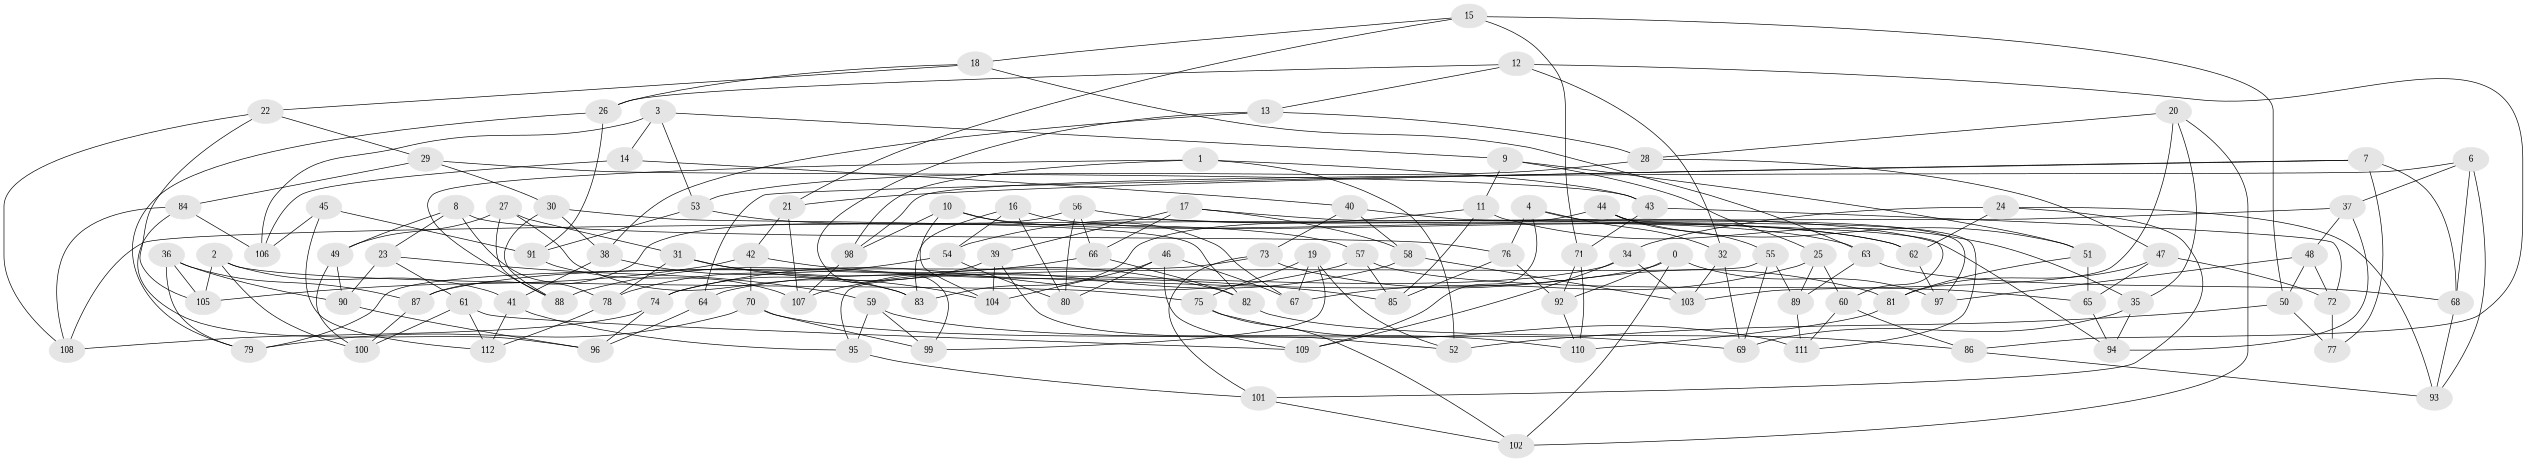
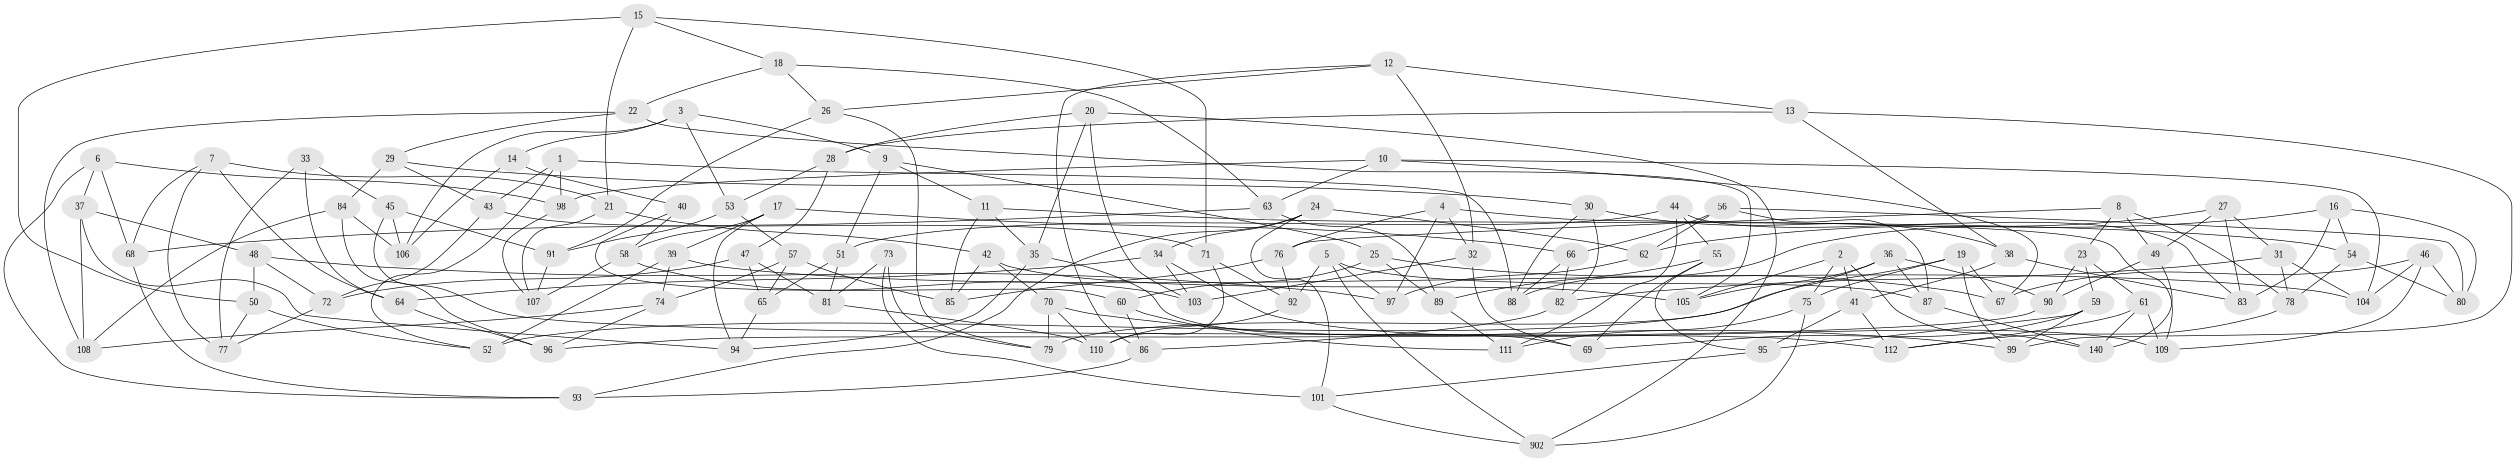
node "33": added
edge "40" -- "73": removed
node "0": label "0" -> "5"
node "100": label "100" -> "140"
node "102": label "102" -> "902"
